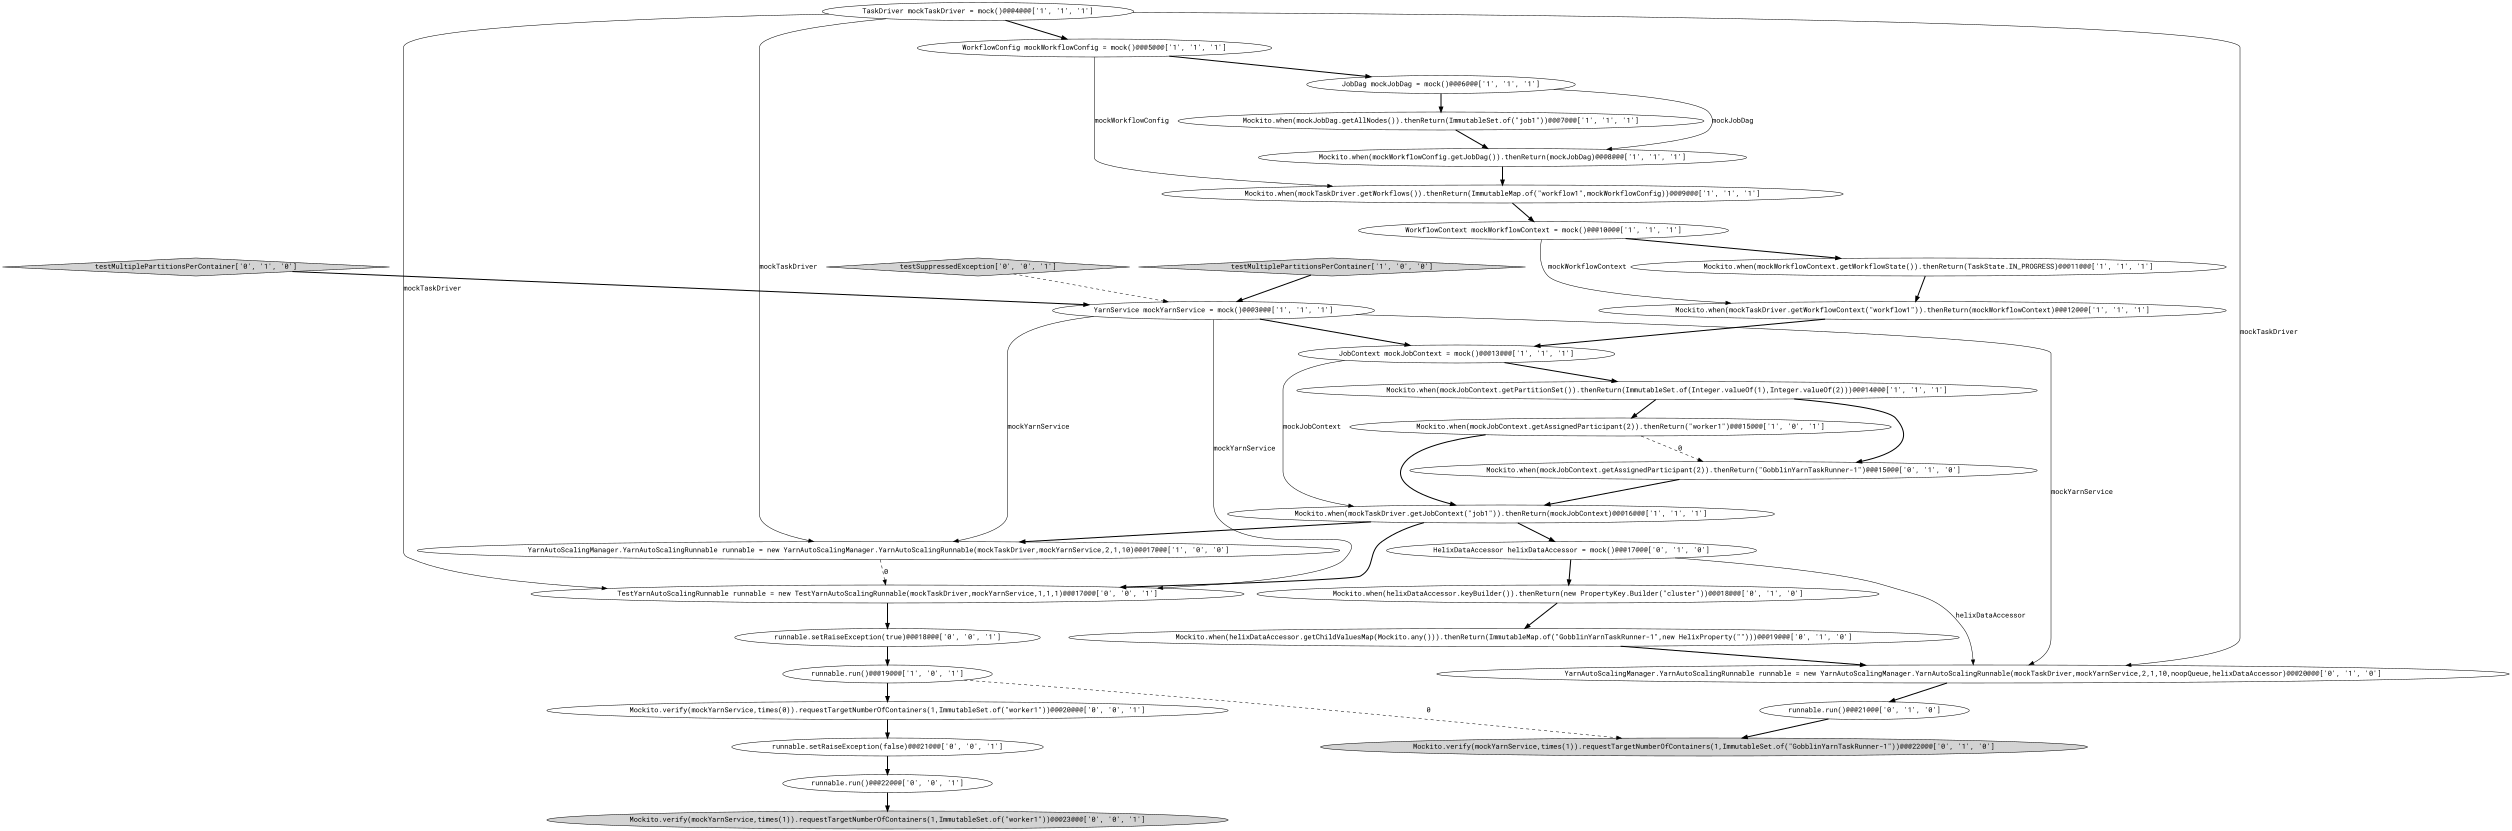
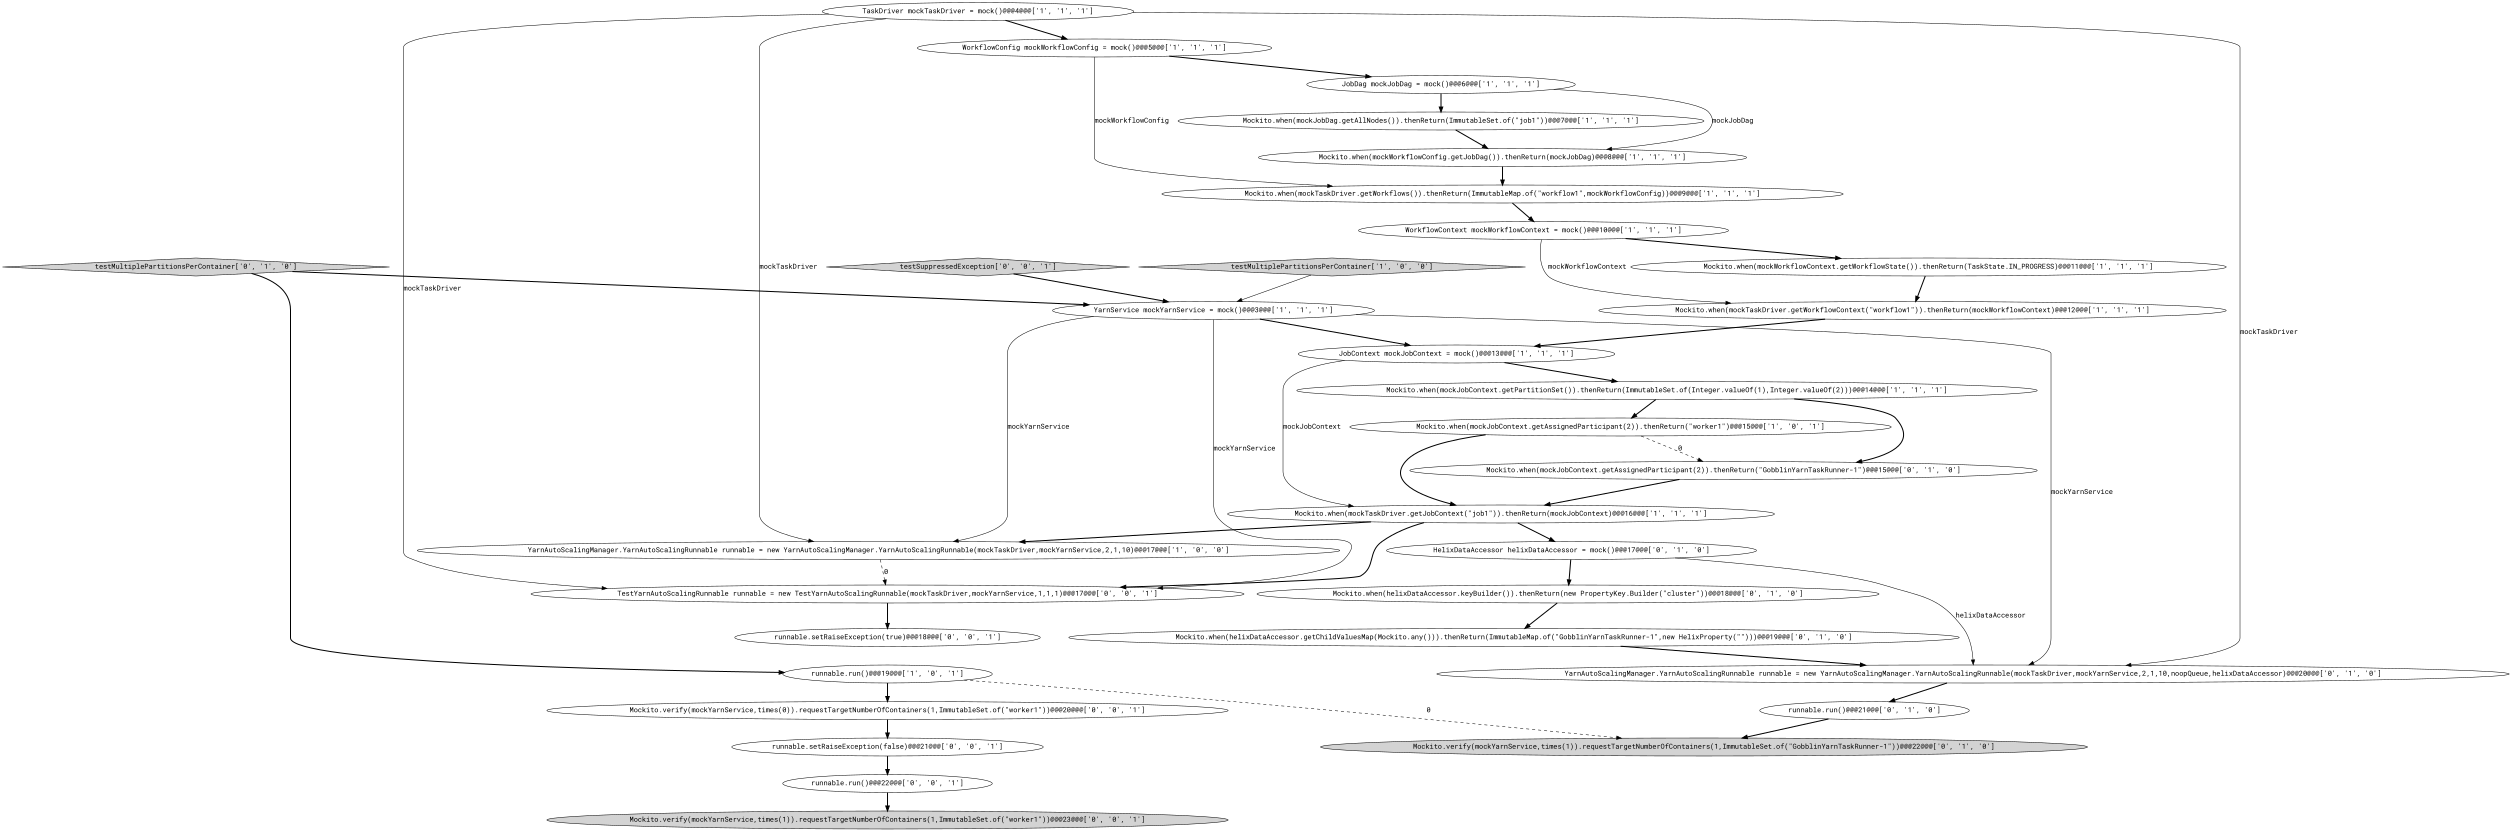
edge "testSuppressedException['0', '0', '1']" -> "YarnService mockYarnService = mock()@@@3@@@['1', '1', '1']": style dashed -> bold
edge "testMultiplePartitionsPerContainer['1', '0', '0']" -> "YarnService mockYarnService = mock()@@@3@@@['1', '1', '1']": style bold -> solid
edge "runnable.setRaiseException(true)@@@18@@@['0', '0', '1']" -> "runnable.run()@@@19@@@['1', '0', '1']": now "testMultiplePartitionsPerContainer['0', '1', '0']" -> "runnable.run()@@@19@@@['1', '0', '1']"
